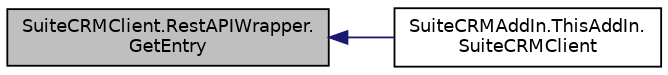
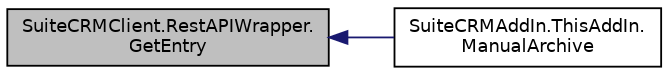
node "SuiteCRMAddIn.ThisAddIn. SuiteCRMClient": label "SuiteCRMAddIn.ThisAddIn. SuiteCRMClient" -> "SuiteCRMAddIn.ThisAddIn. ManualArchive"
